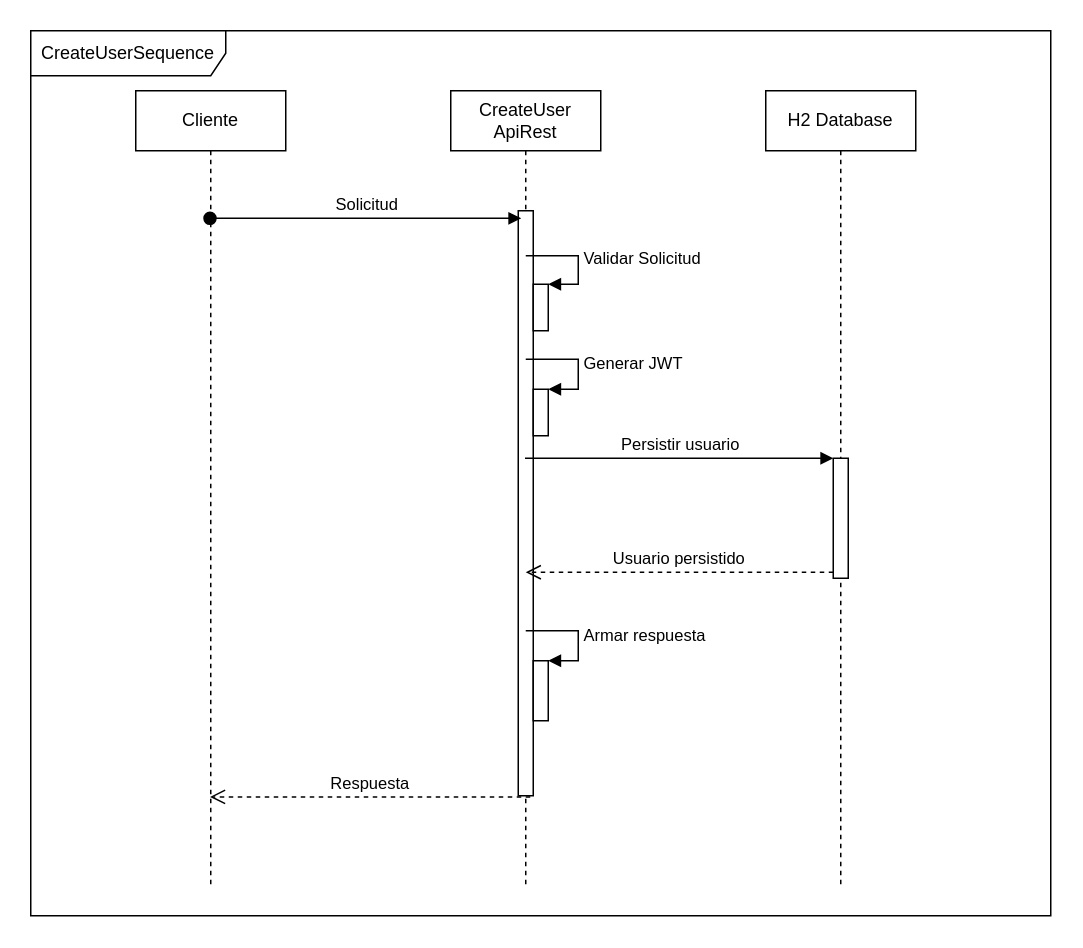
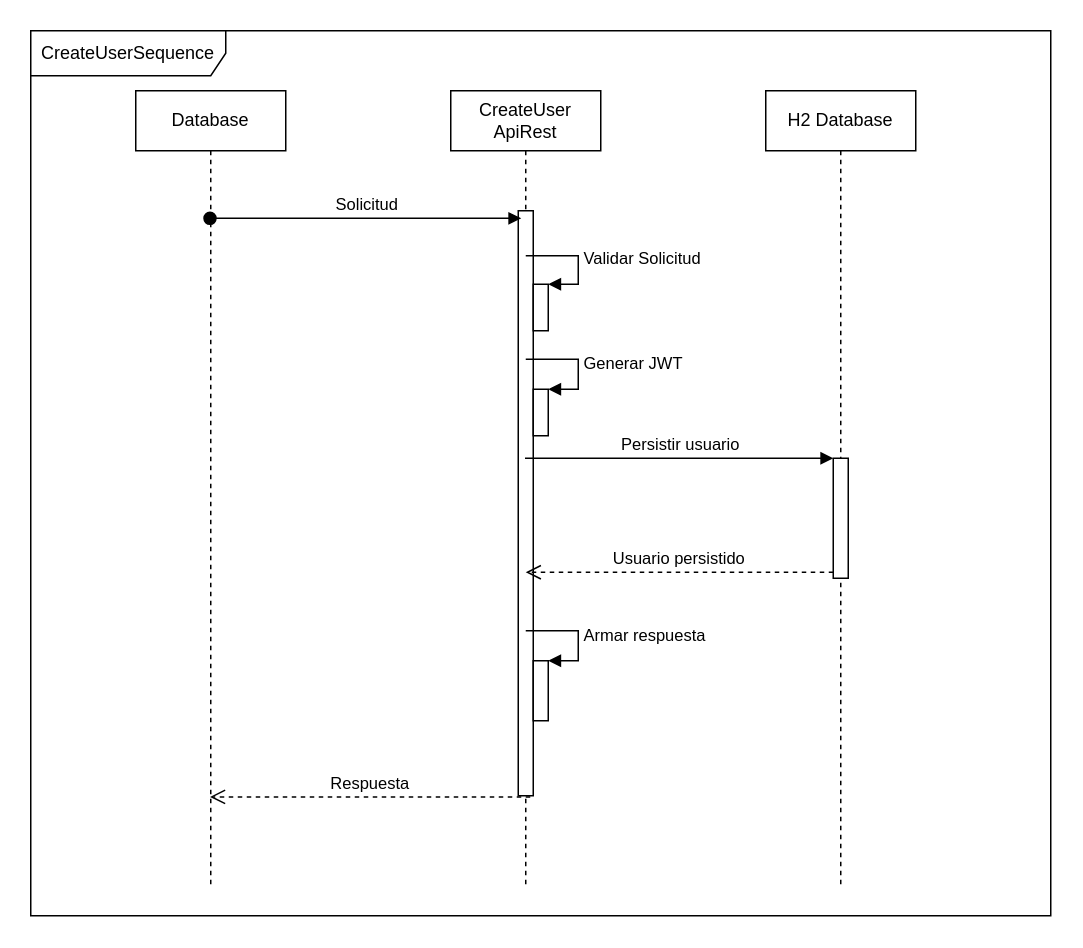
node "Cliente": label "Cliente" -> "Database"
